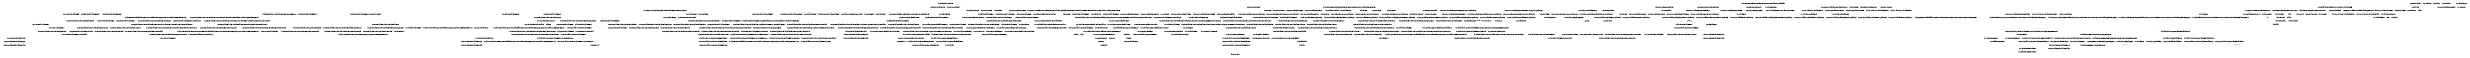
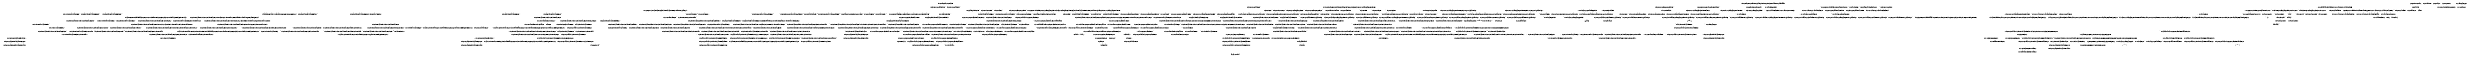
node "_ZNSt7__cxx1112basic_stringIcSt11char_traitsIcESaIcEED1Ev": removed
